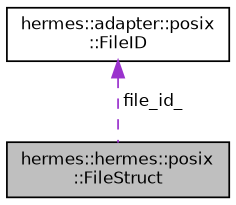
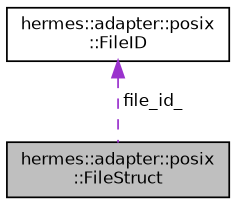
node "hermes::hermes::posix ::FileStruct": label "hermes::hermes::posix ::FileStruct" -> "hermes::adapter::posix ::FileStruct"
